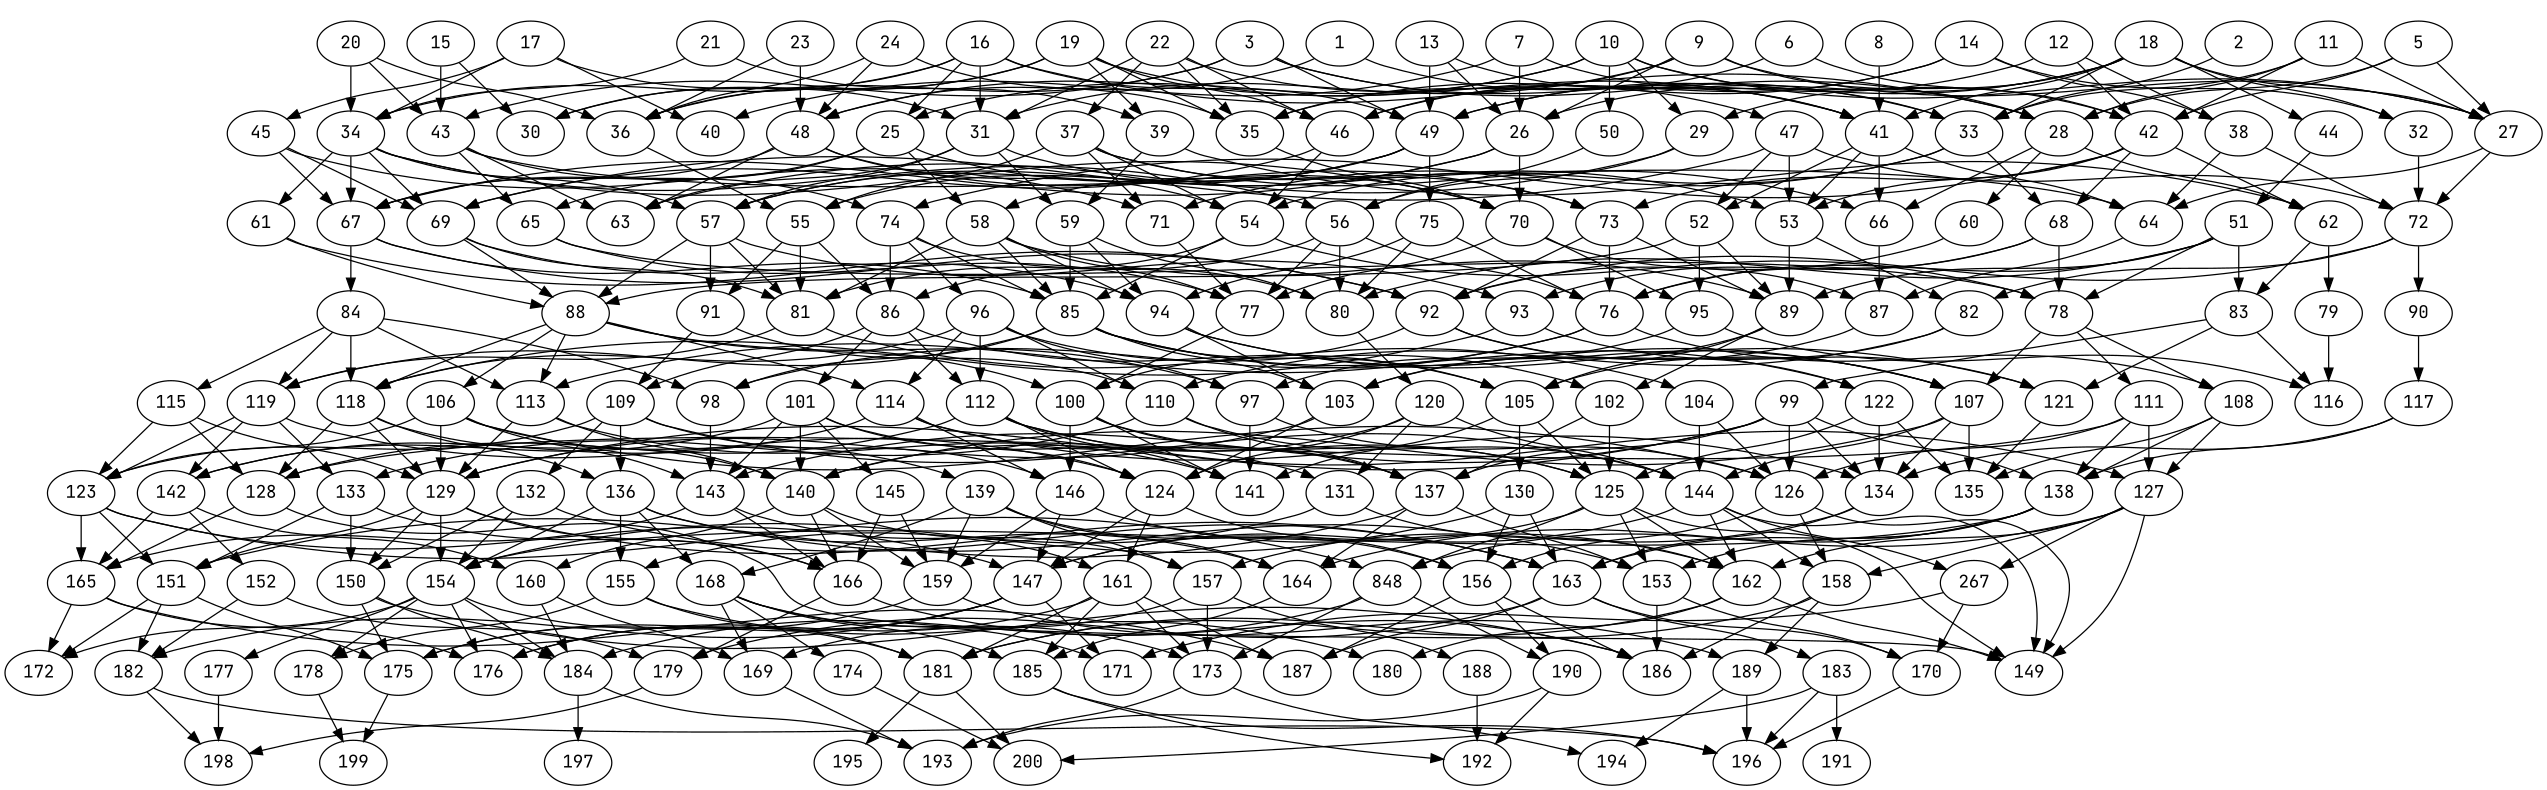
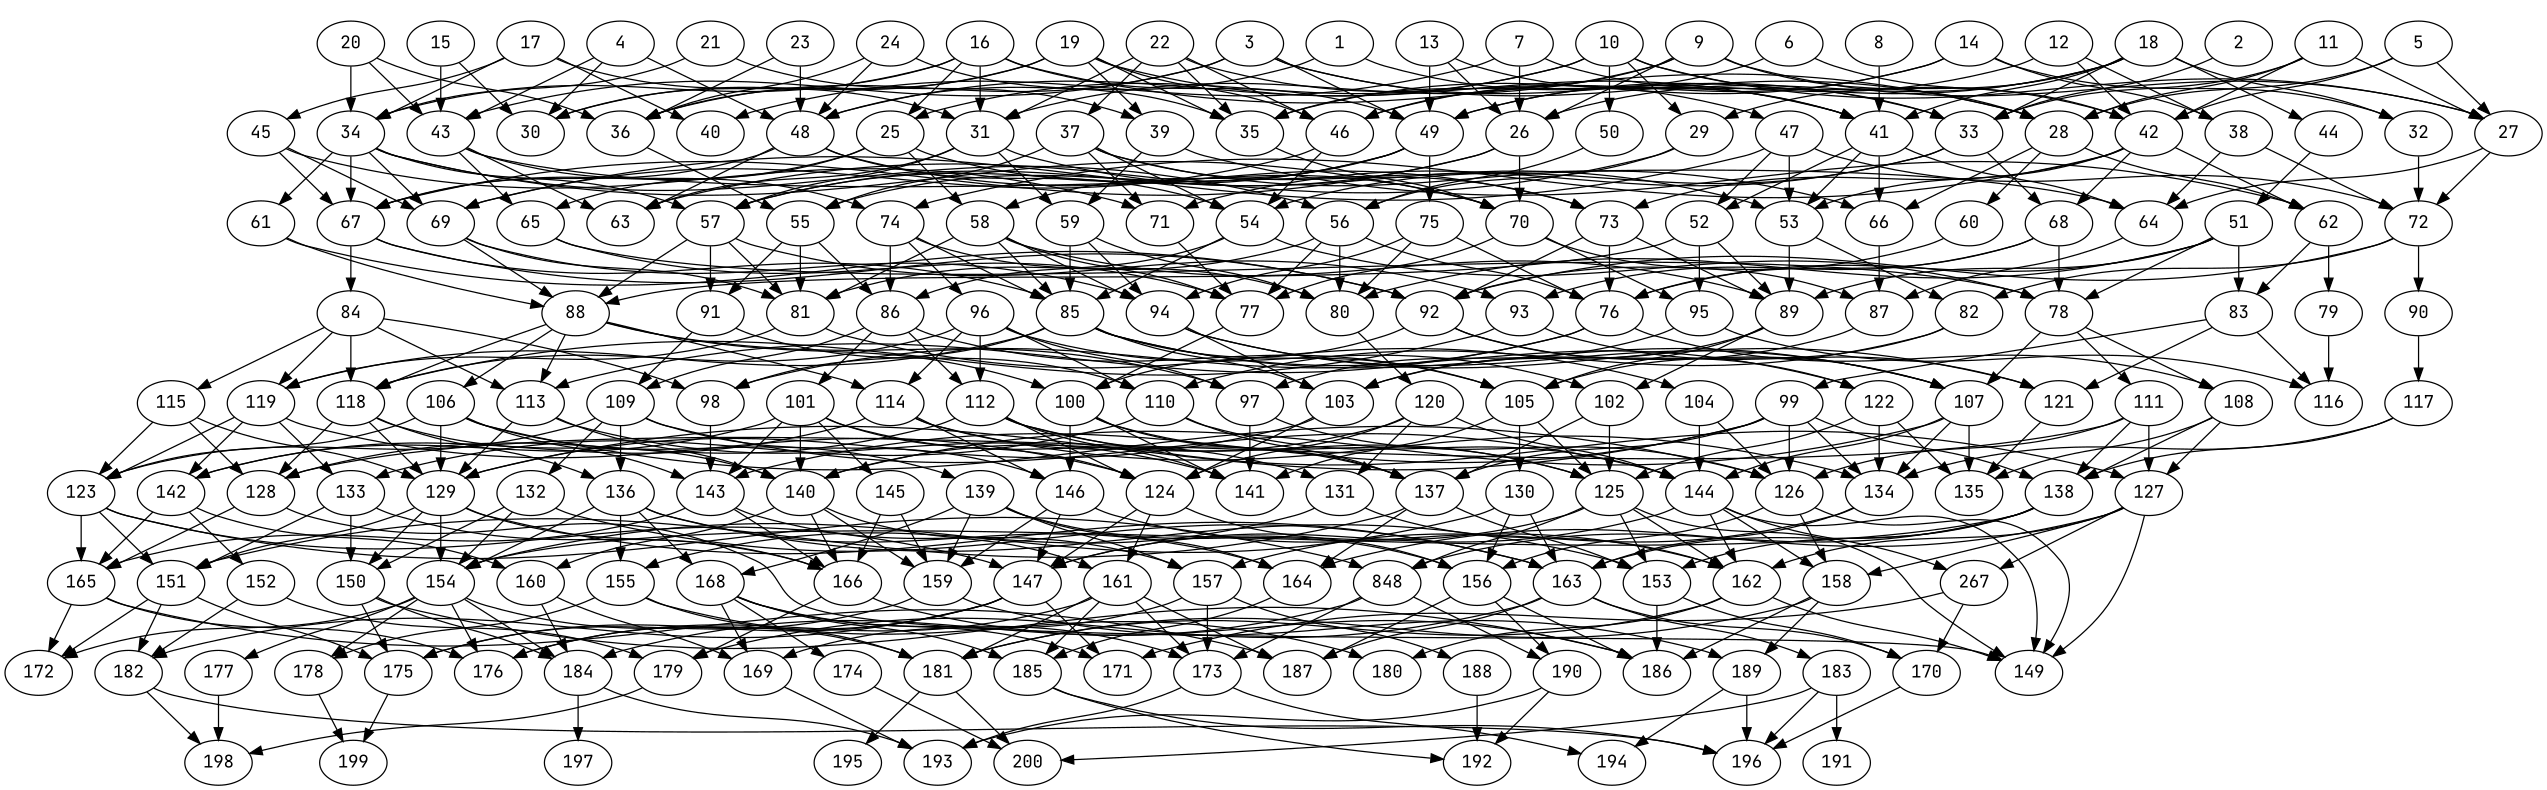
node "4": added
edge "18" -> "27": removed
